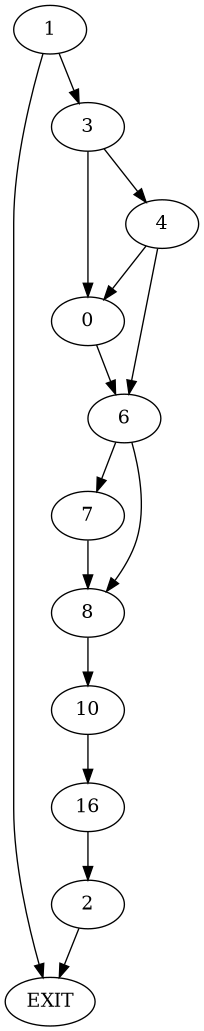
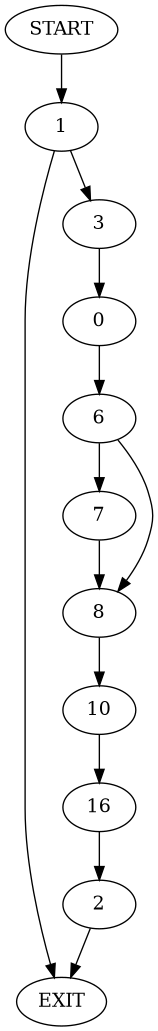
node "START": added
node "4": removed
